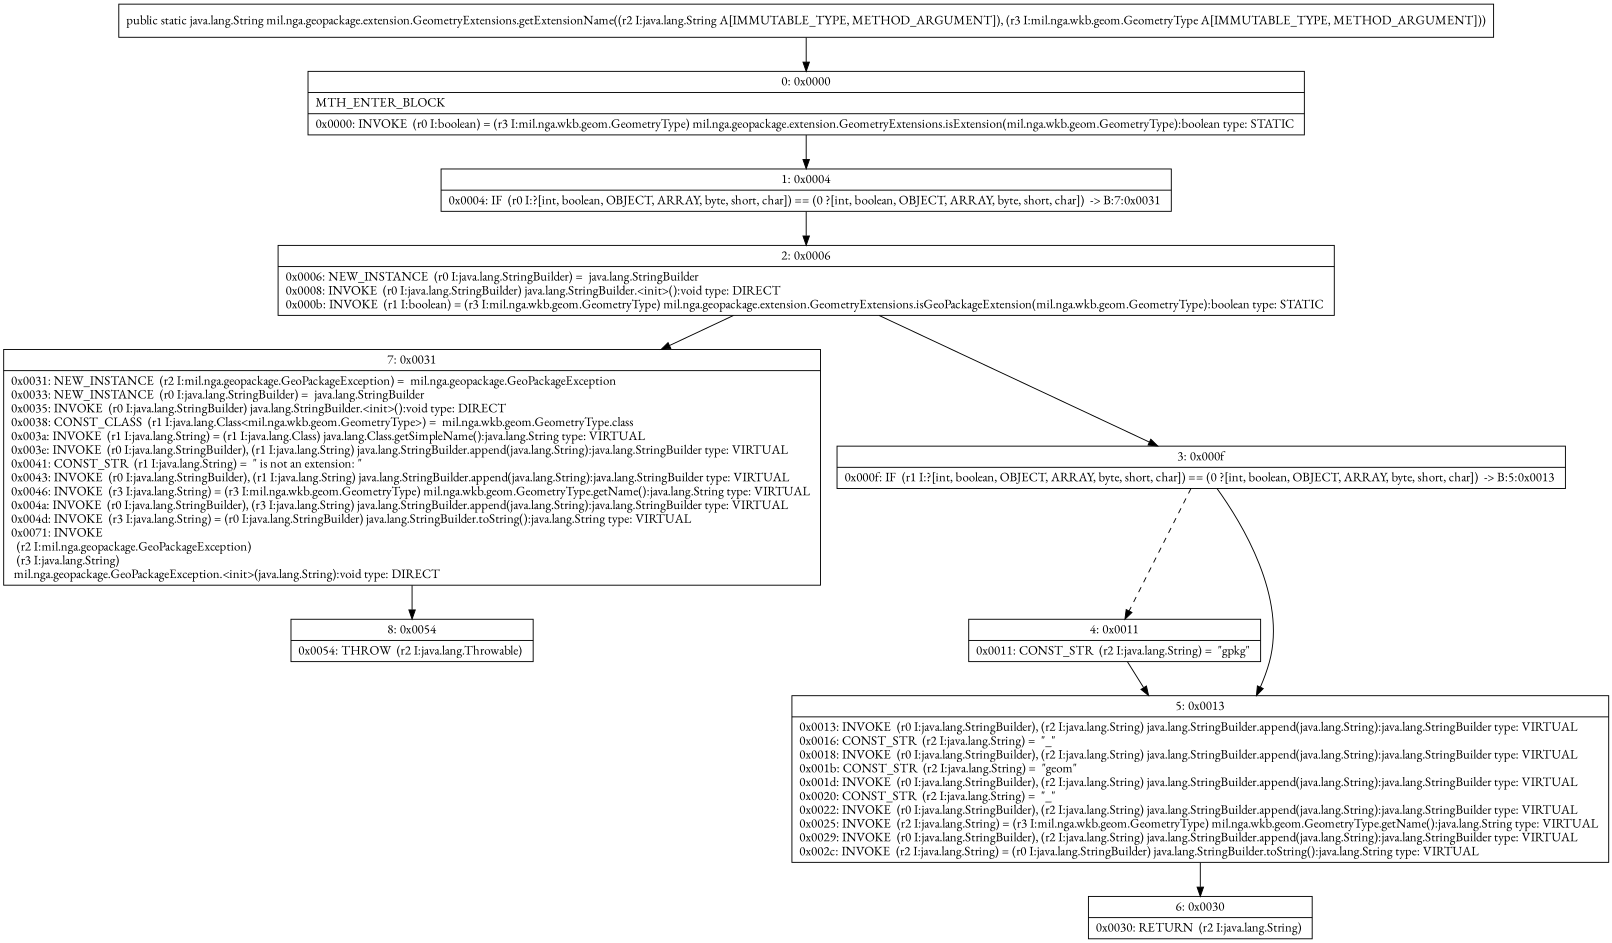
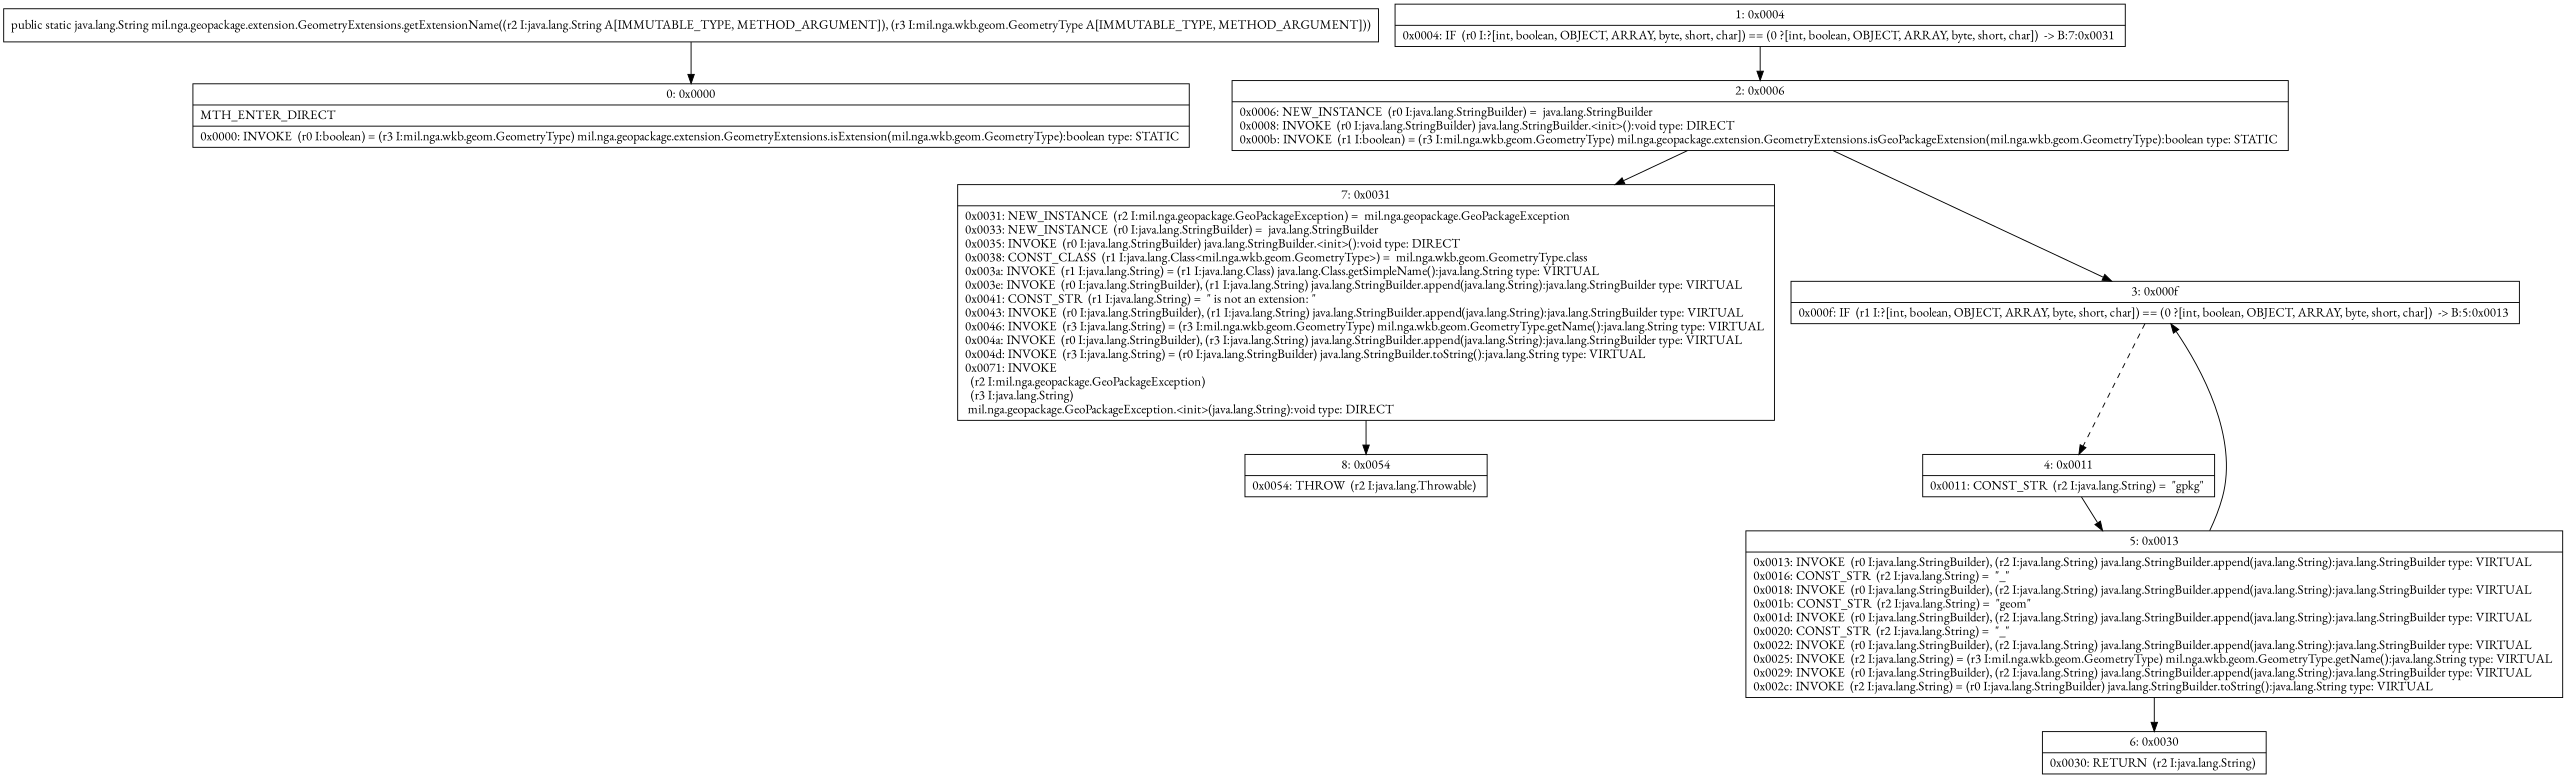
node "0: 0x0000": text "MTH_ENTER_BLOCK" -> "MTH_ENTER_DIRECT"
edge "0: 0x0000" -> "1: 0x0004": removed
edge "3: 0x000f" -> "5: 0x0013": reversed
